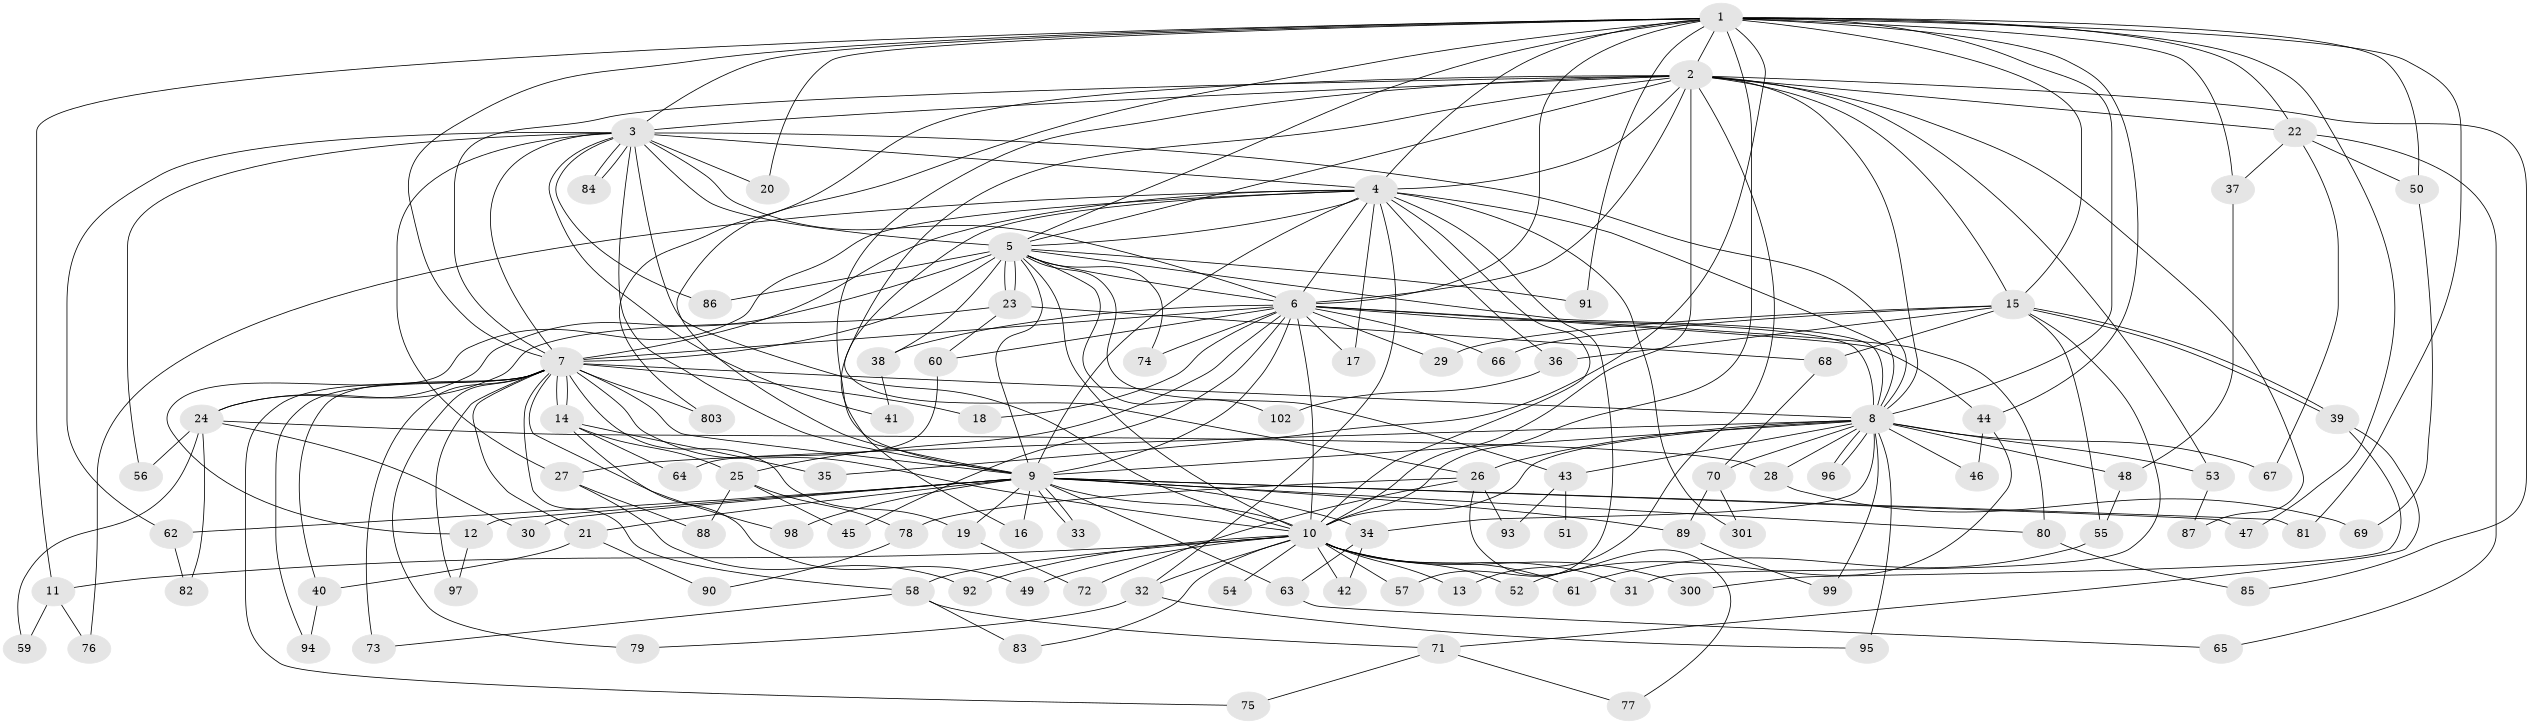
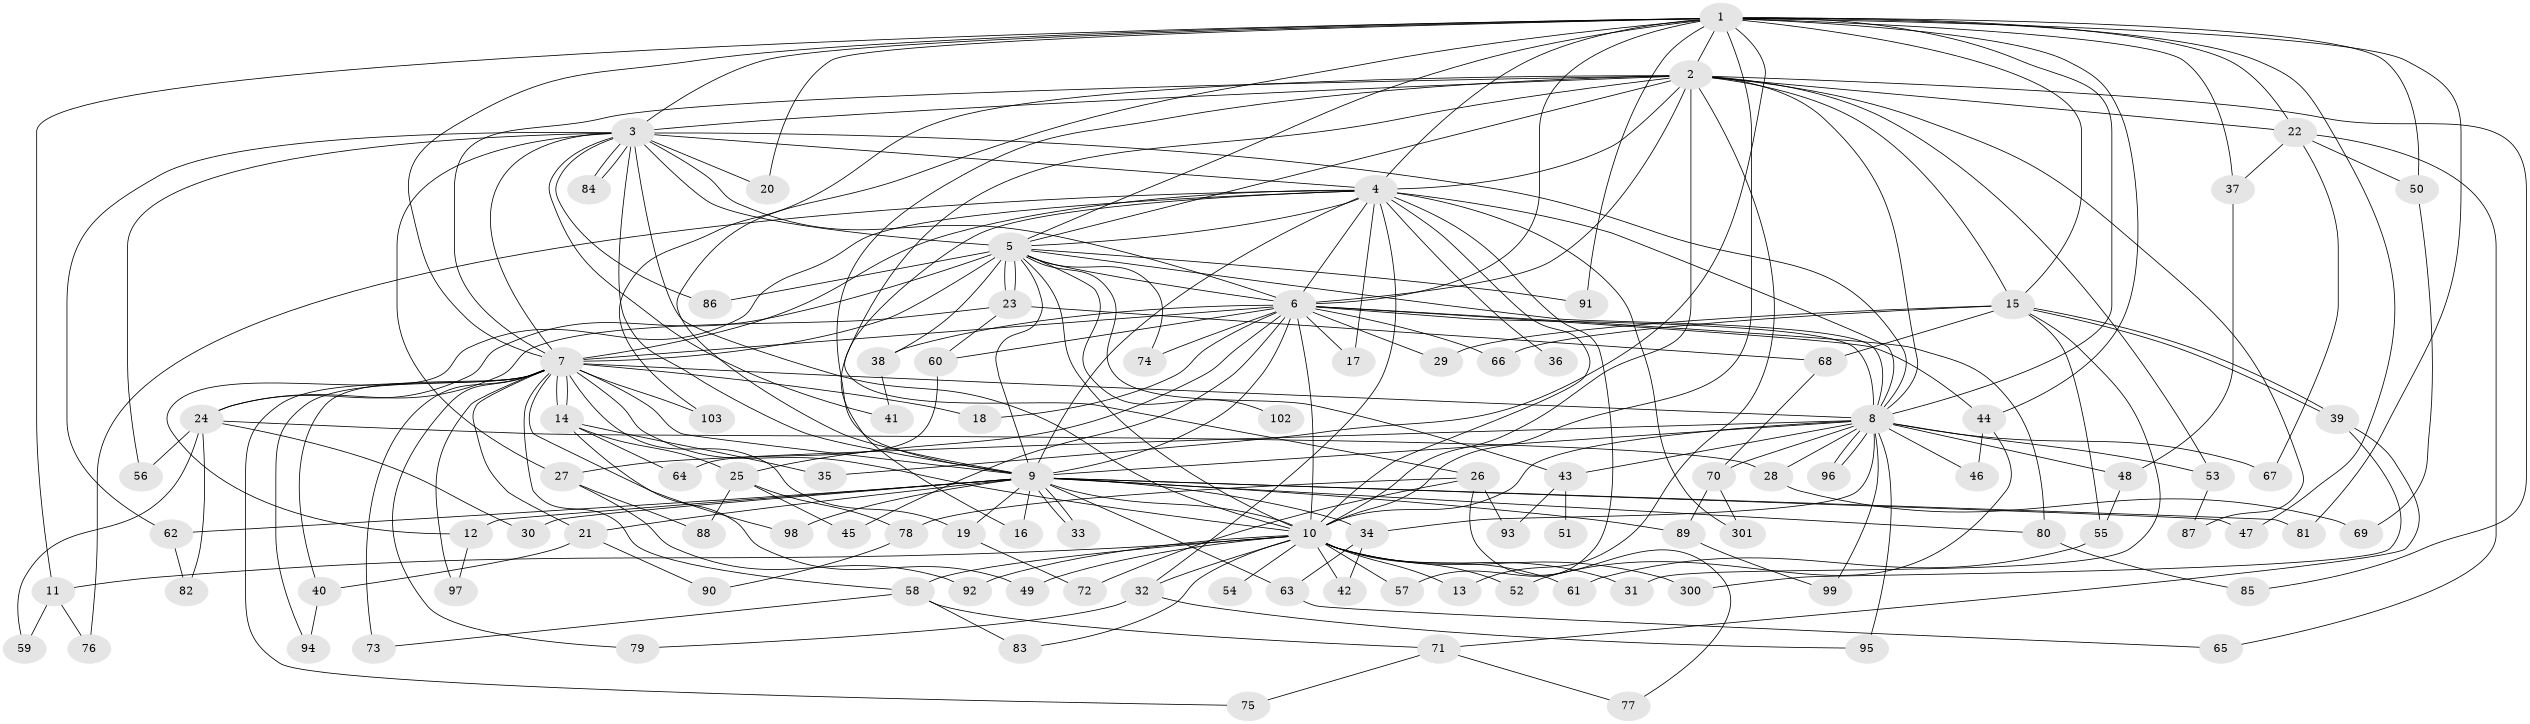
edge "15" -- "36": removed
edge "36" -- "102": removed
node "803": label "803" -> "103"
edge "8" -- "26": removed
